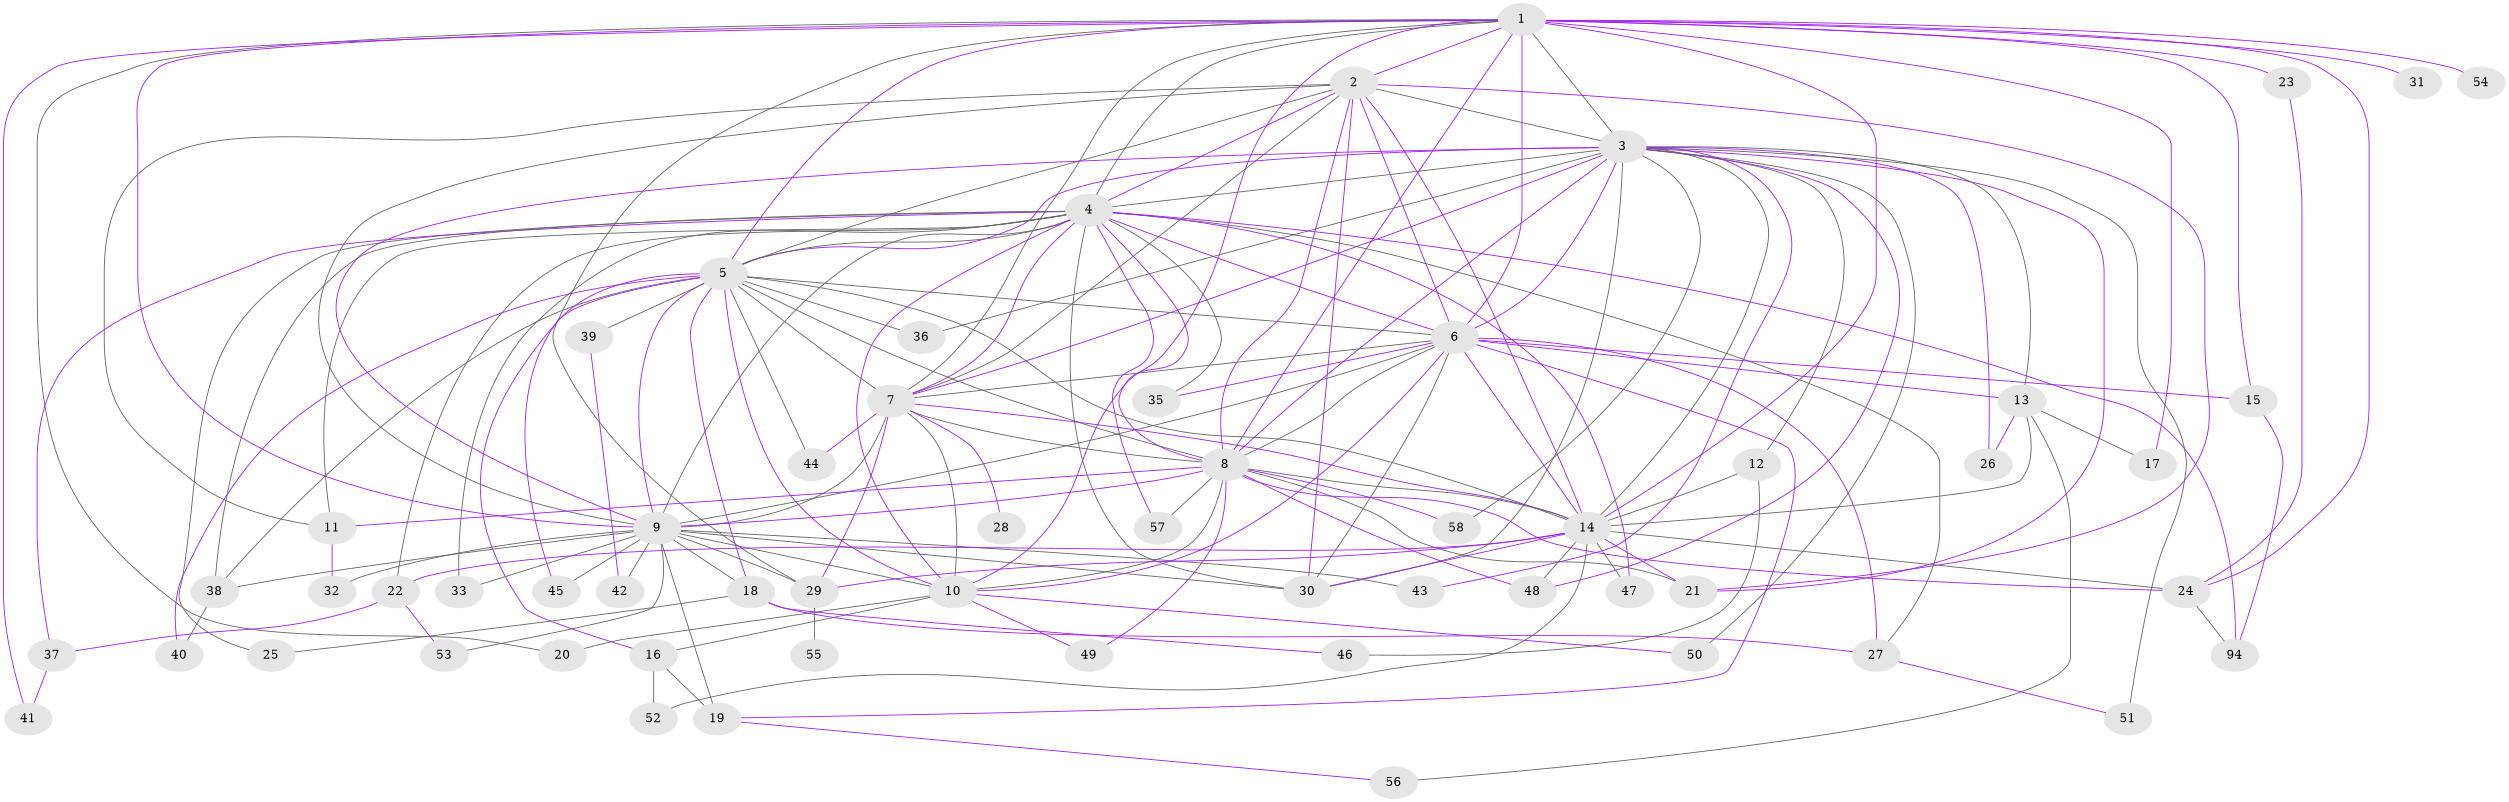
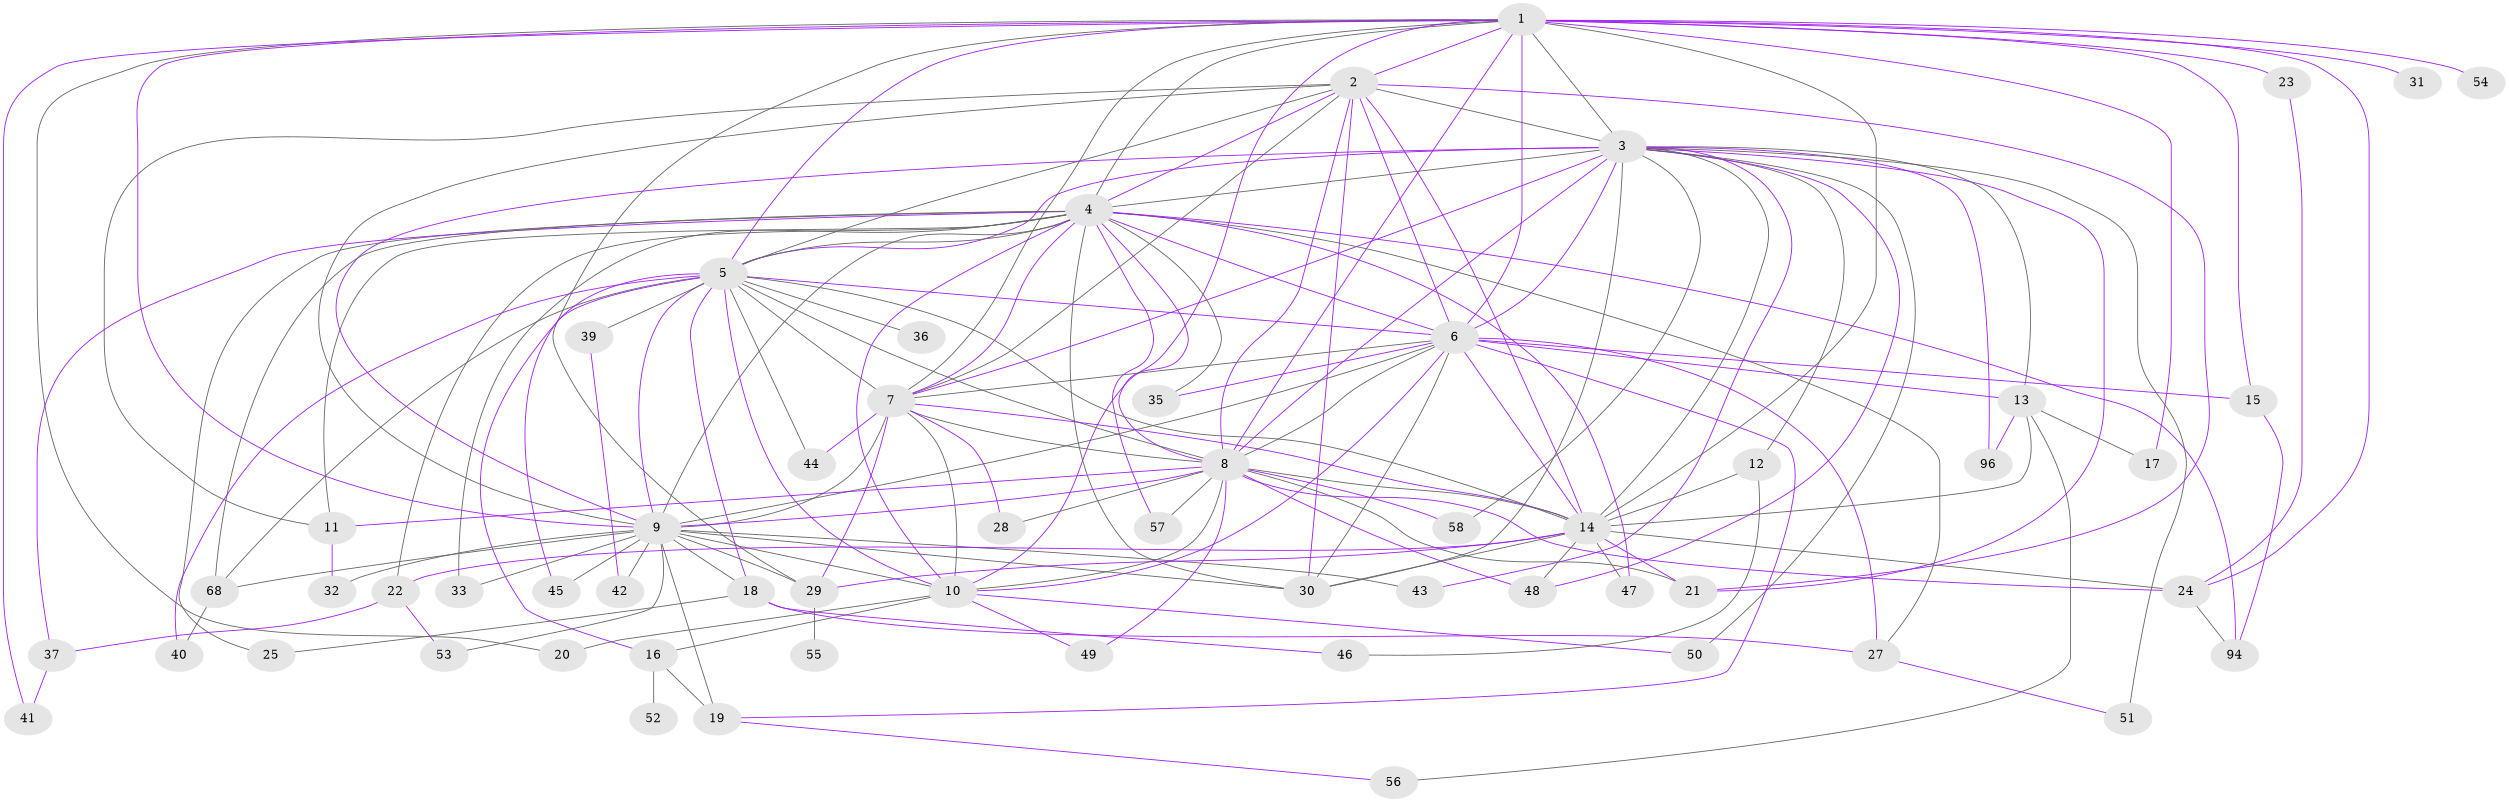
edge "1" -- "14": color purple -> gray40
edge "3" -- "36": removed
edge "5" -- "6": color gray40 -> purple
node "26": label "26" -> "96"
edge "8" -- "28": added
edge "14" -- "30": color purple -> gray40
node "38": label "38" -> "68"
edge "14" -- "52": removed
